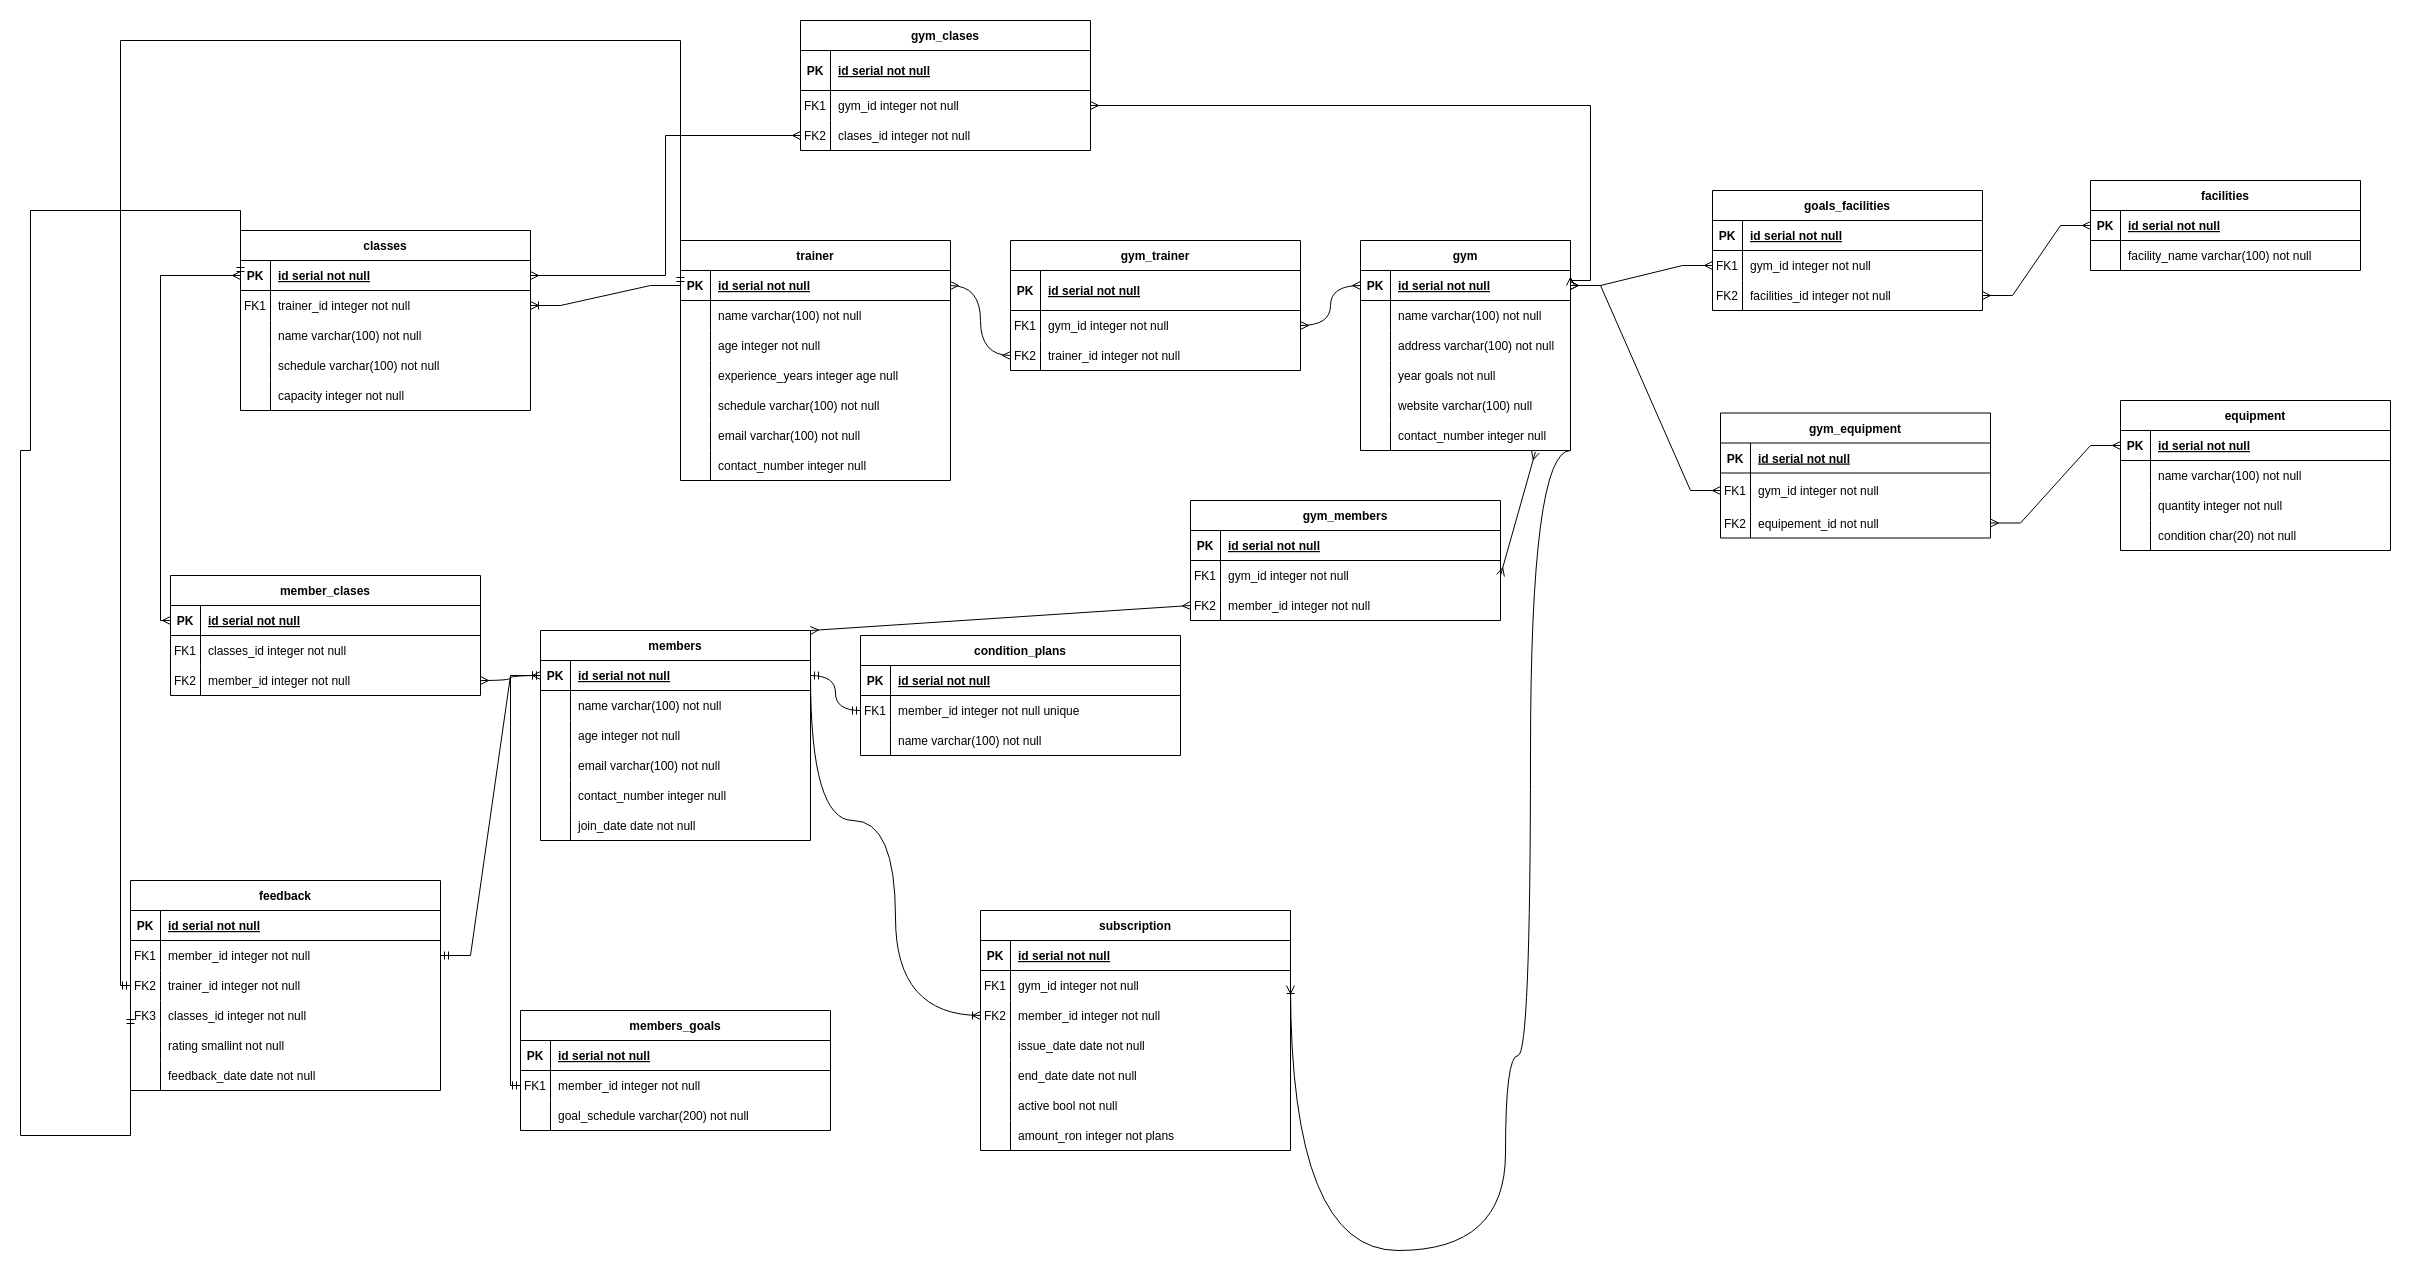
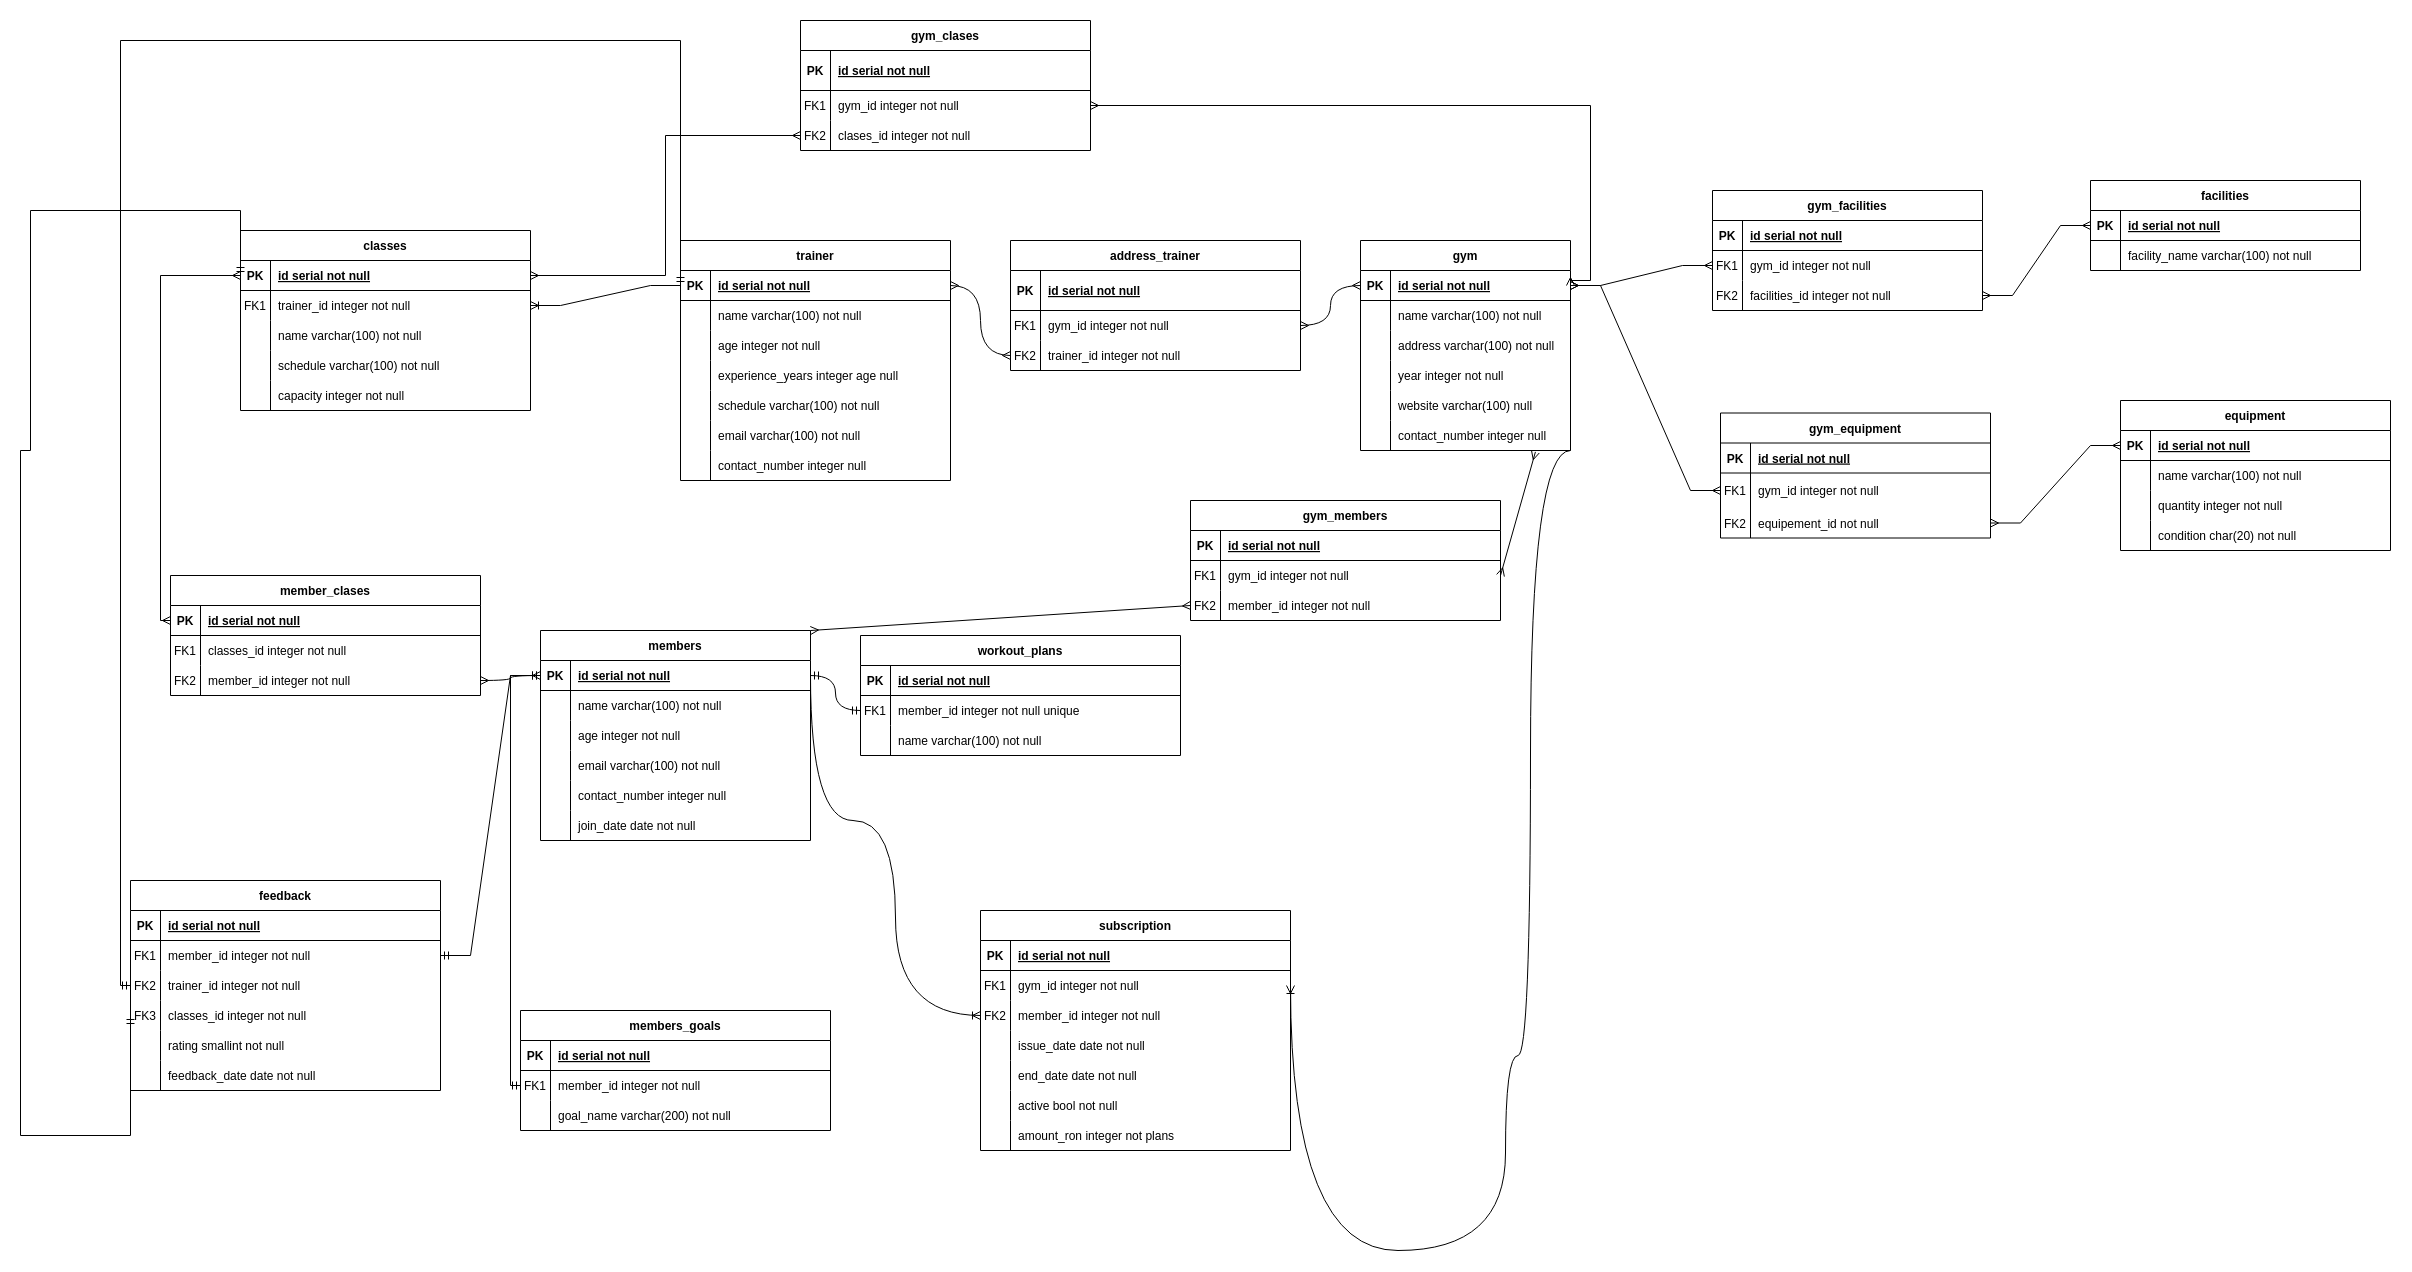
node "goals_facilities": label "goals_facilities" -> "gym_facilities"
node "gym_trainer": label "gym_trainer" -> "address_trainer"
node "year goals not null": label "year goals not null" -> "year integer not null"
node "condition_plans": label "condition_plans" -> "workout_plans"
node "goal_schedule varchar(200) not null": label "goal_schedule varchar(200) not null" -> "goal_name varchar(200) not null"
